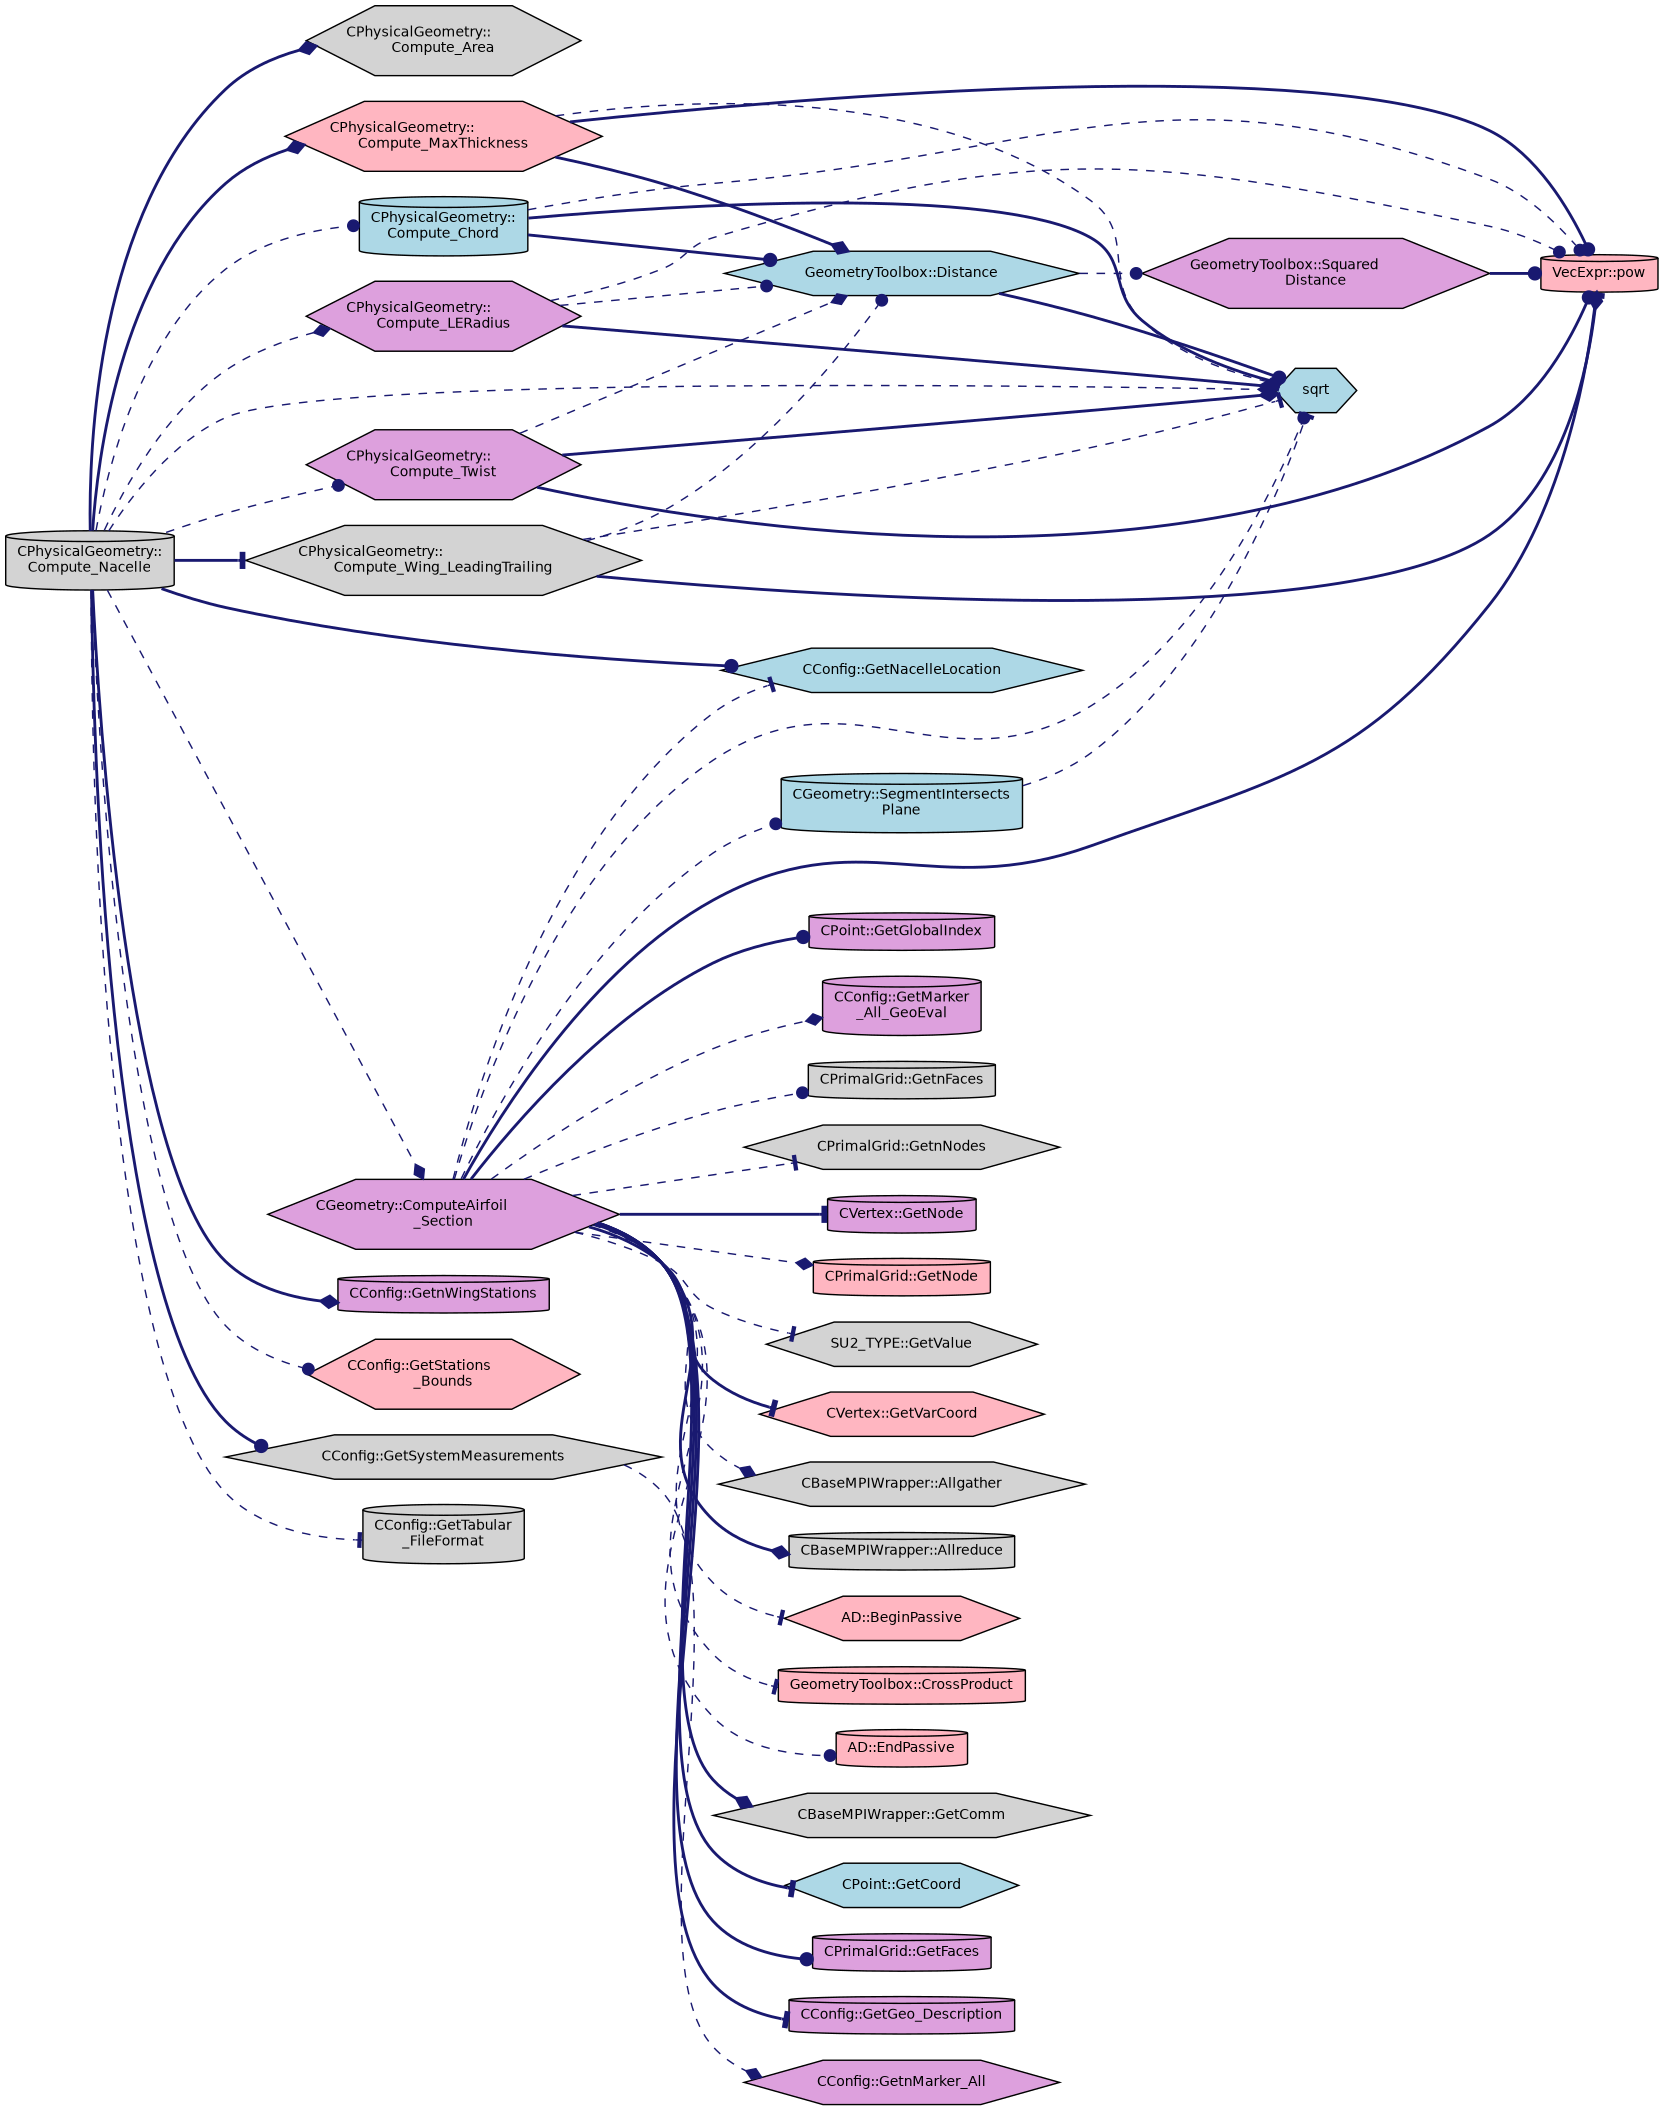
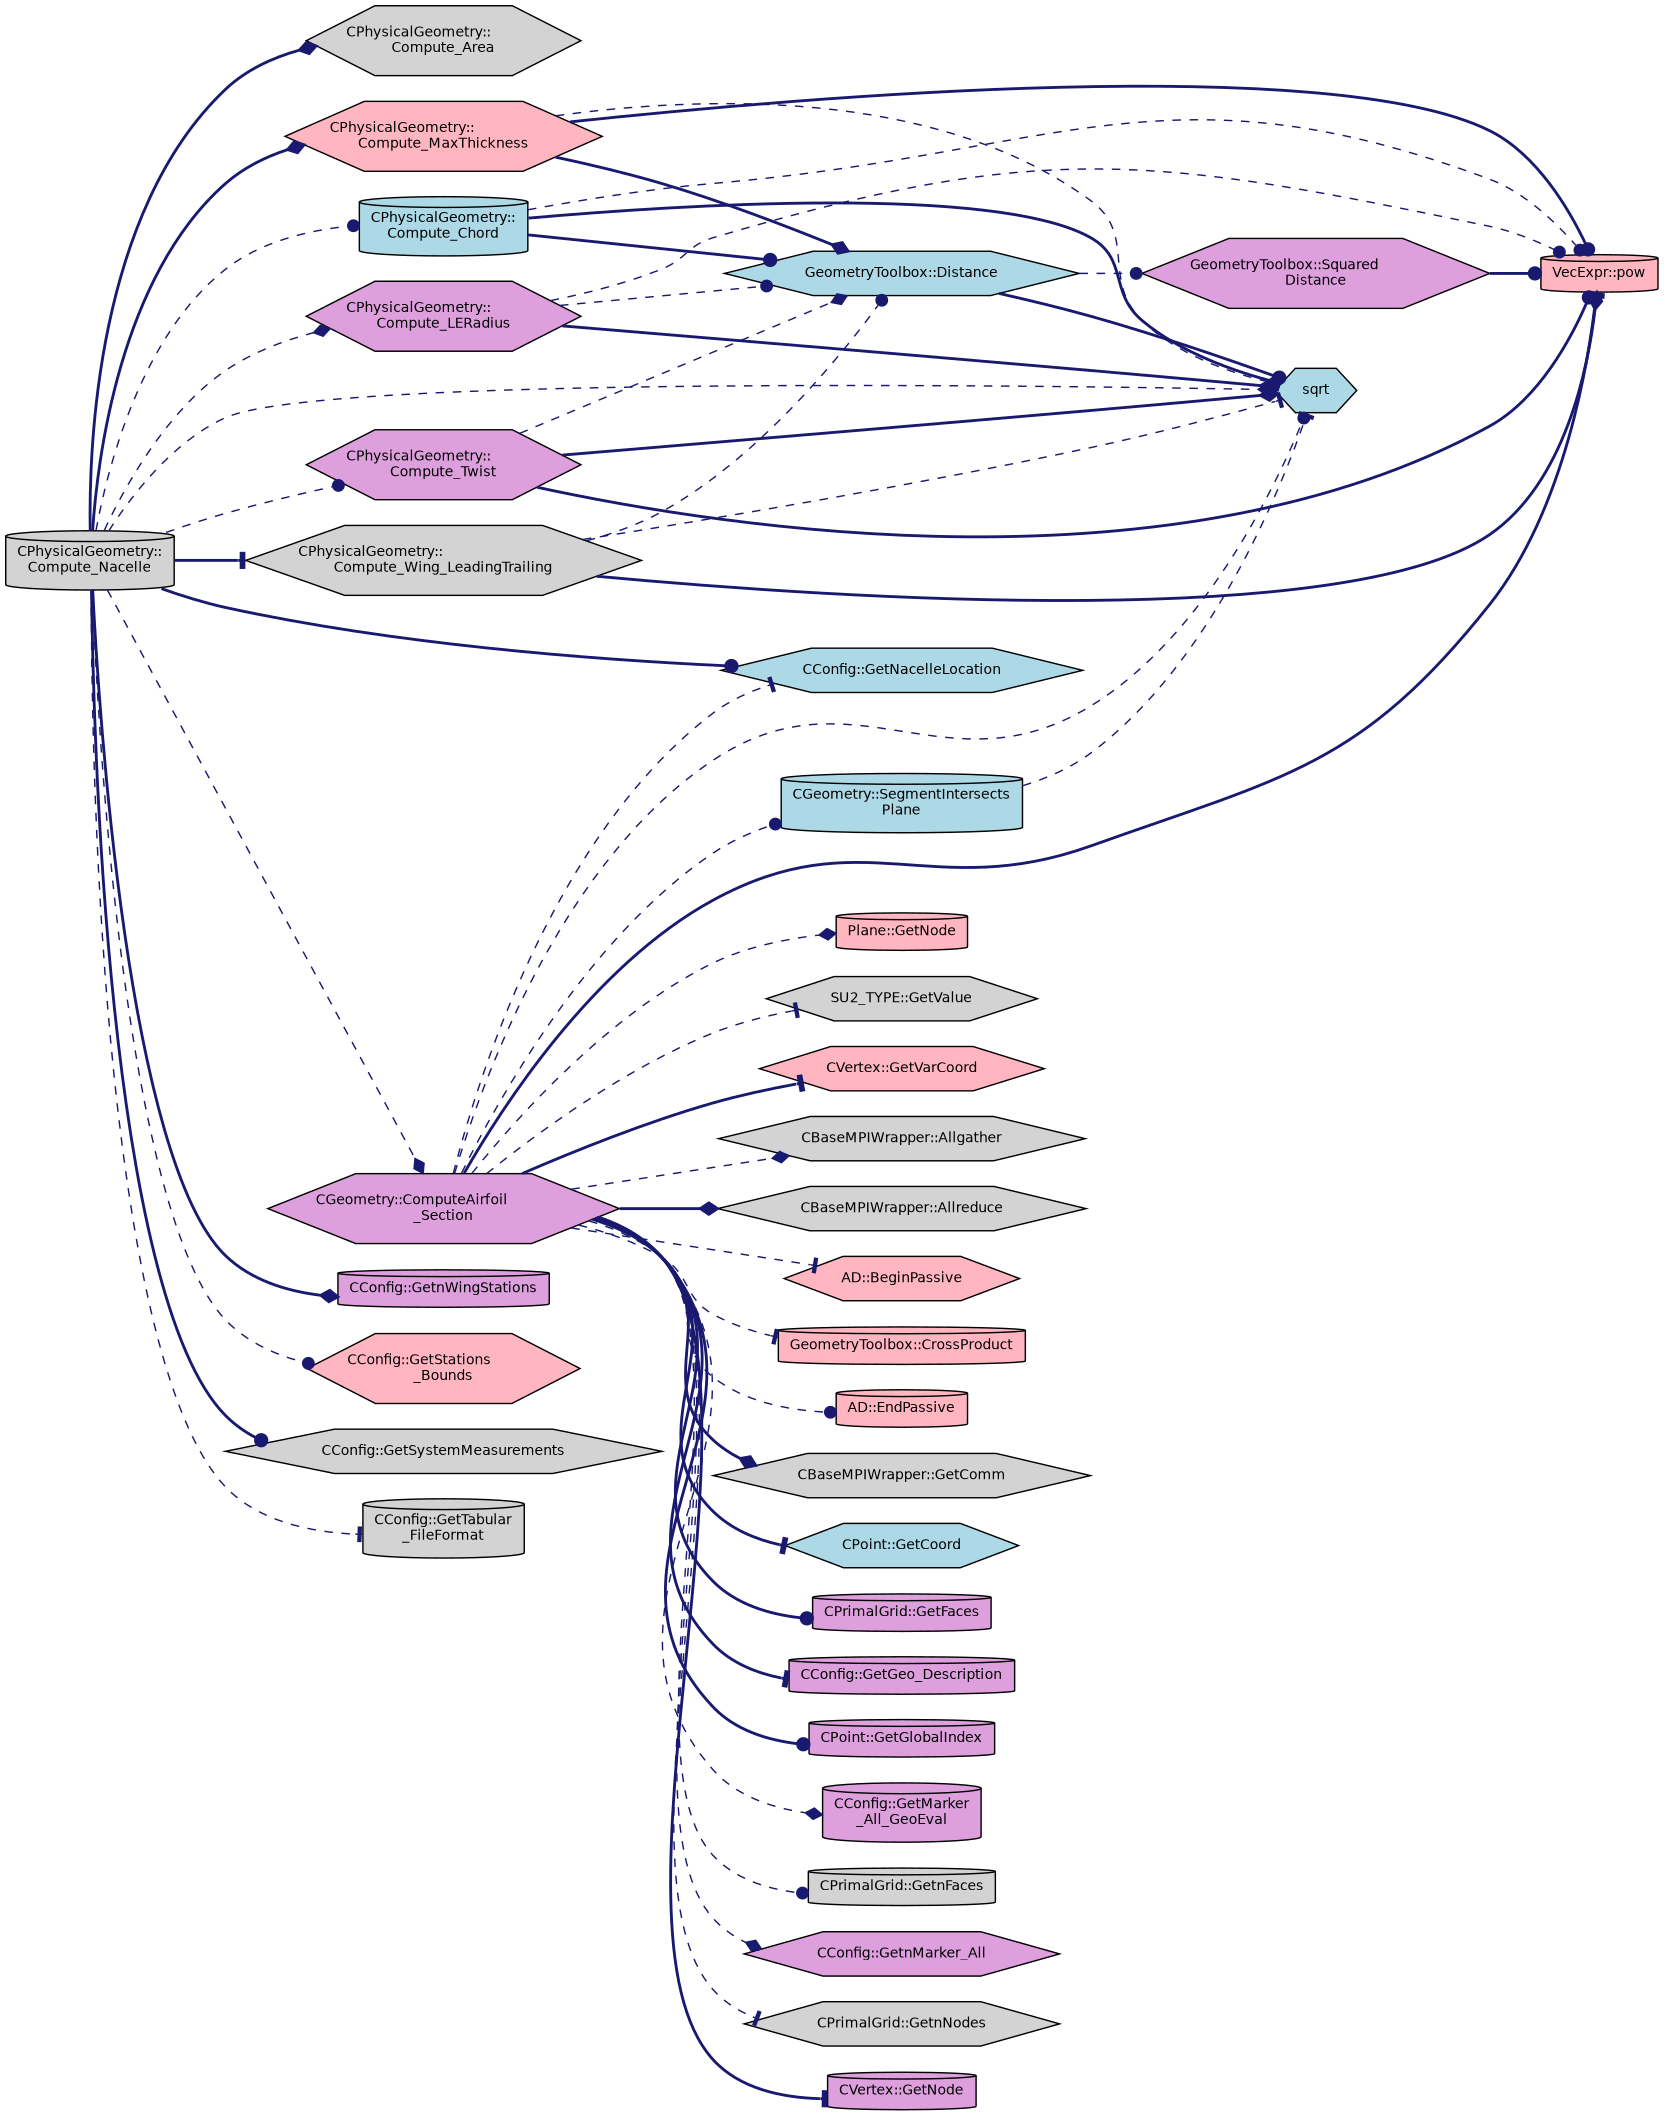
node "CPrimalGrid::GetNode": label "CPrimalGrid::GetNode" -> "Plane::GetNode"
node "CBaseMPIWrapper::Allreduce": shape cylinder -> hexagon
edge "CConfig::GetSystemMeasurements" -> "CConfig::GetnMarker_All": now "CGeometry::ComputeAirfoil _Section" -> "CConfig::GetnMarker_All"
